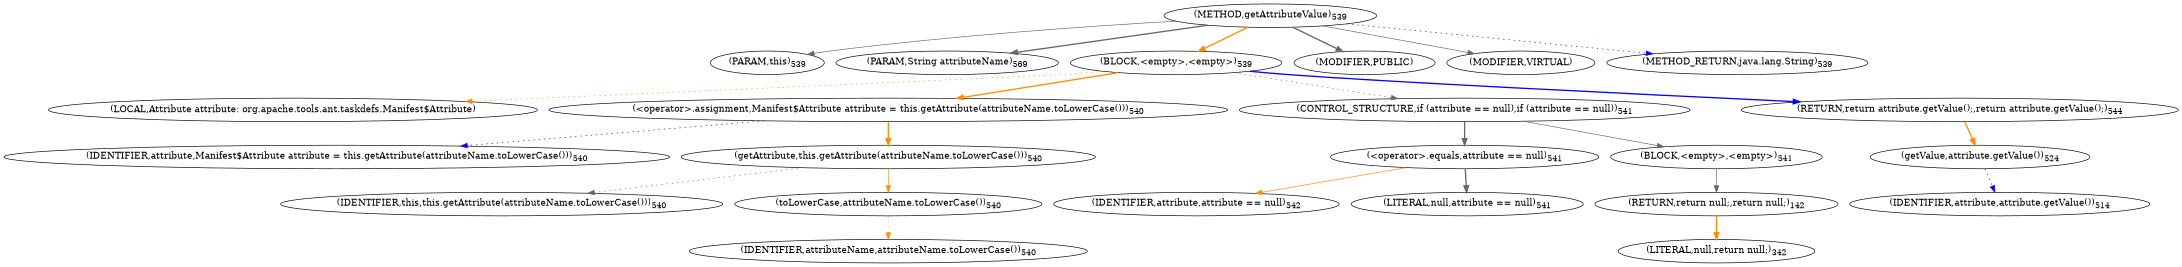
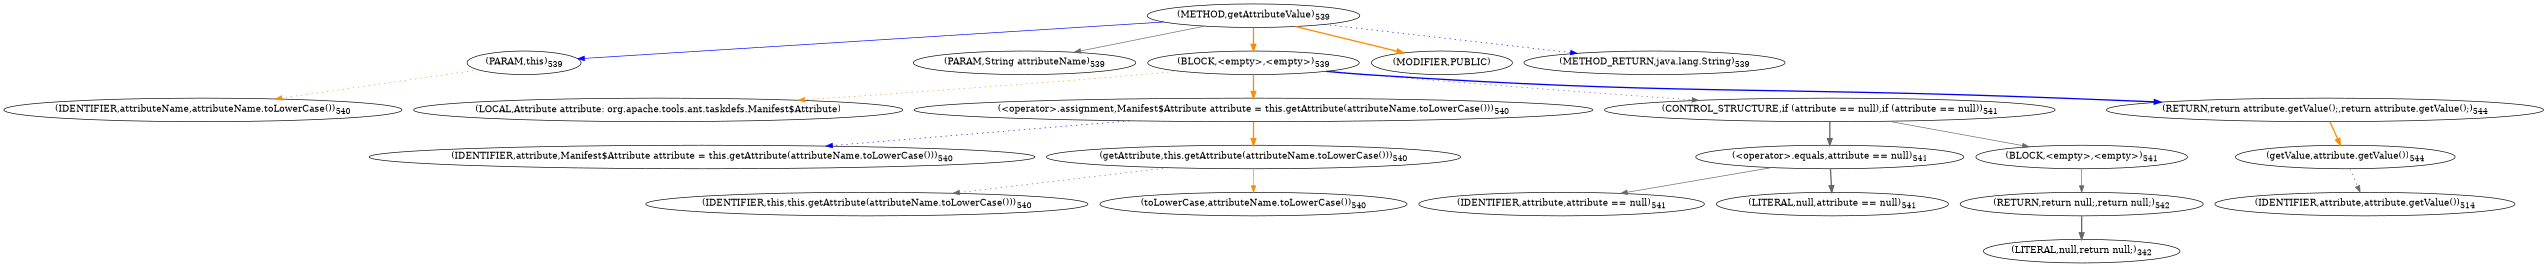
edge "(METHOD,getAttributeValue)" -> "(PARAM,this)": color gray40 -> blue
edge "(METHOD,getAttributeValue)" -> "(MODIFIER,PUBLIC)": color gray40 -> darkorange
edge "(METHOD,getAttributeValue)" -> "(PARAM,String attributeName)": style bold -> solid
node "(PARAM,String attributeName)": text "569" -> "539"
node "(MODIFIER,VIRTUAL)": removed
node "(getValue,attribute.getValue())": text "524" -> "544"
edge "(getValue,attribute.getValue())" -> "(IDENTIFIER,attribute,attribute.getValue())": color blue -> gray40
edge "(<operator>.equals,attribute == null)" -> "(IDENTIFIER,attribute,attribute == null)": color darkorange -> gray40
node "(IDENTIFIER,attribute,attribute == null)": text "542" -> "541"
node "(RETURN,return null;,return null;)": text "142" -> "542"
edge "(toLowerCase,attributeName.toLowerCase())" -> "(IDENTIFIER,attributeName,attributeName.toLowerCase())": now "(PARAM,this)" -> "(IDENTIFIER,attributeName,attributeName.toLowerCase())"
edge "(RETURN,return null;,return null;)" -> "(LITERAL,null,return null;)": color darkorange -> gray40
